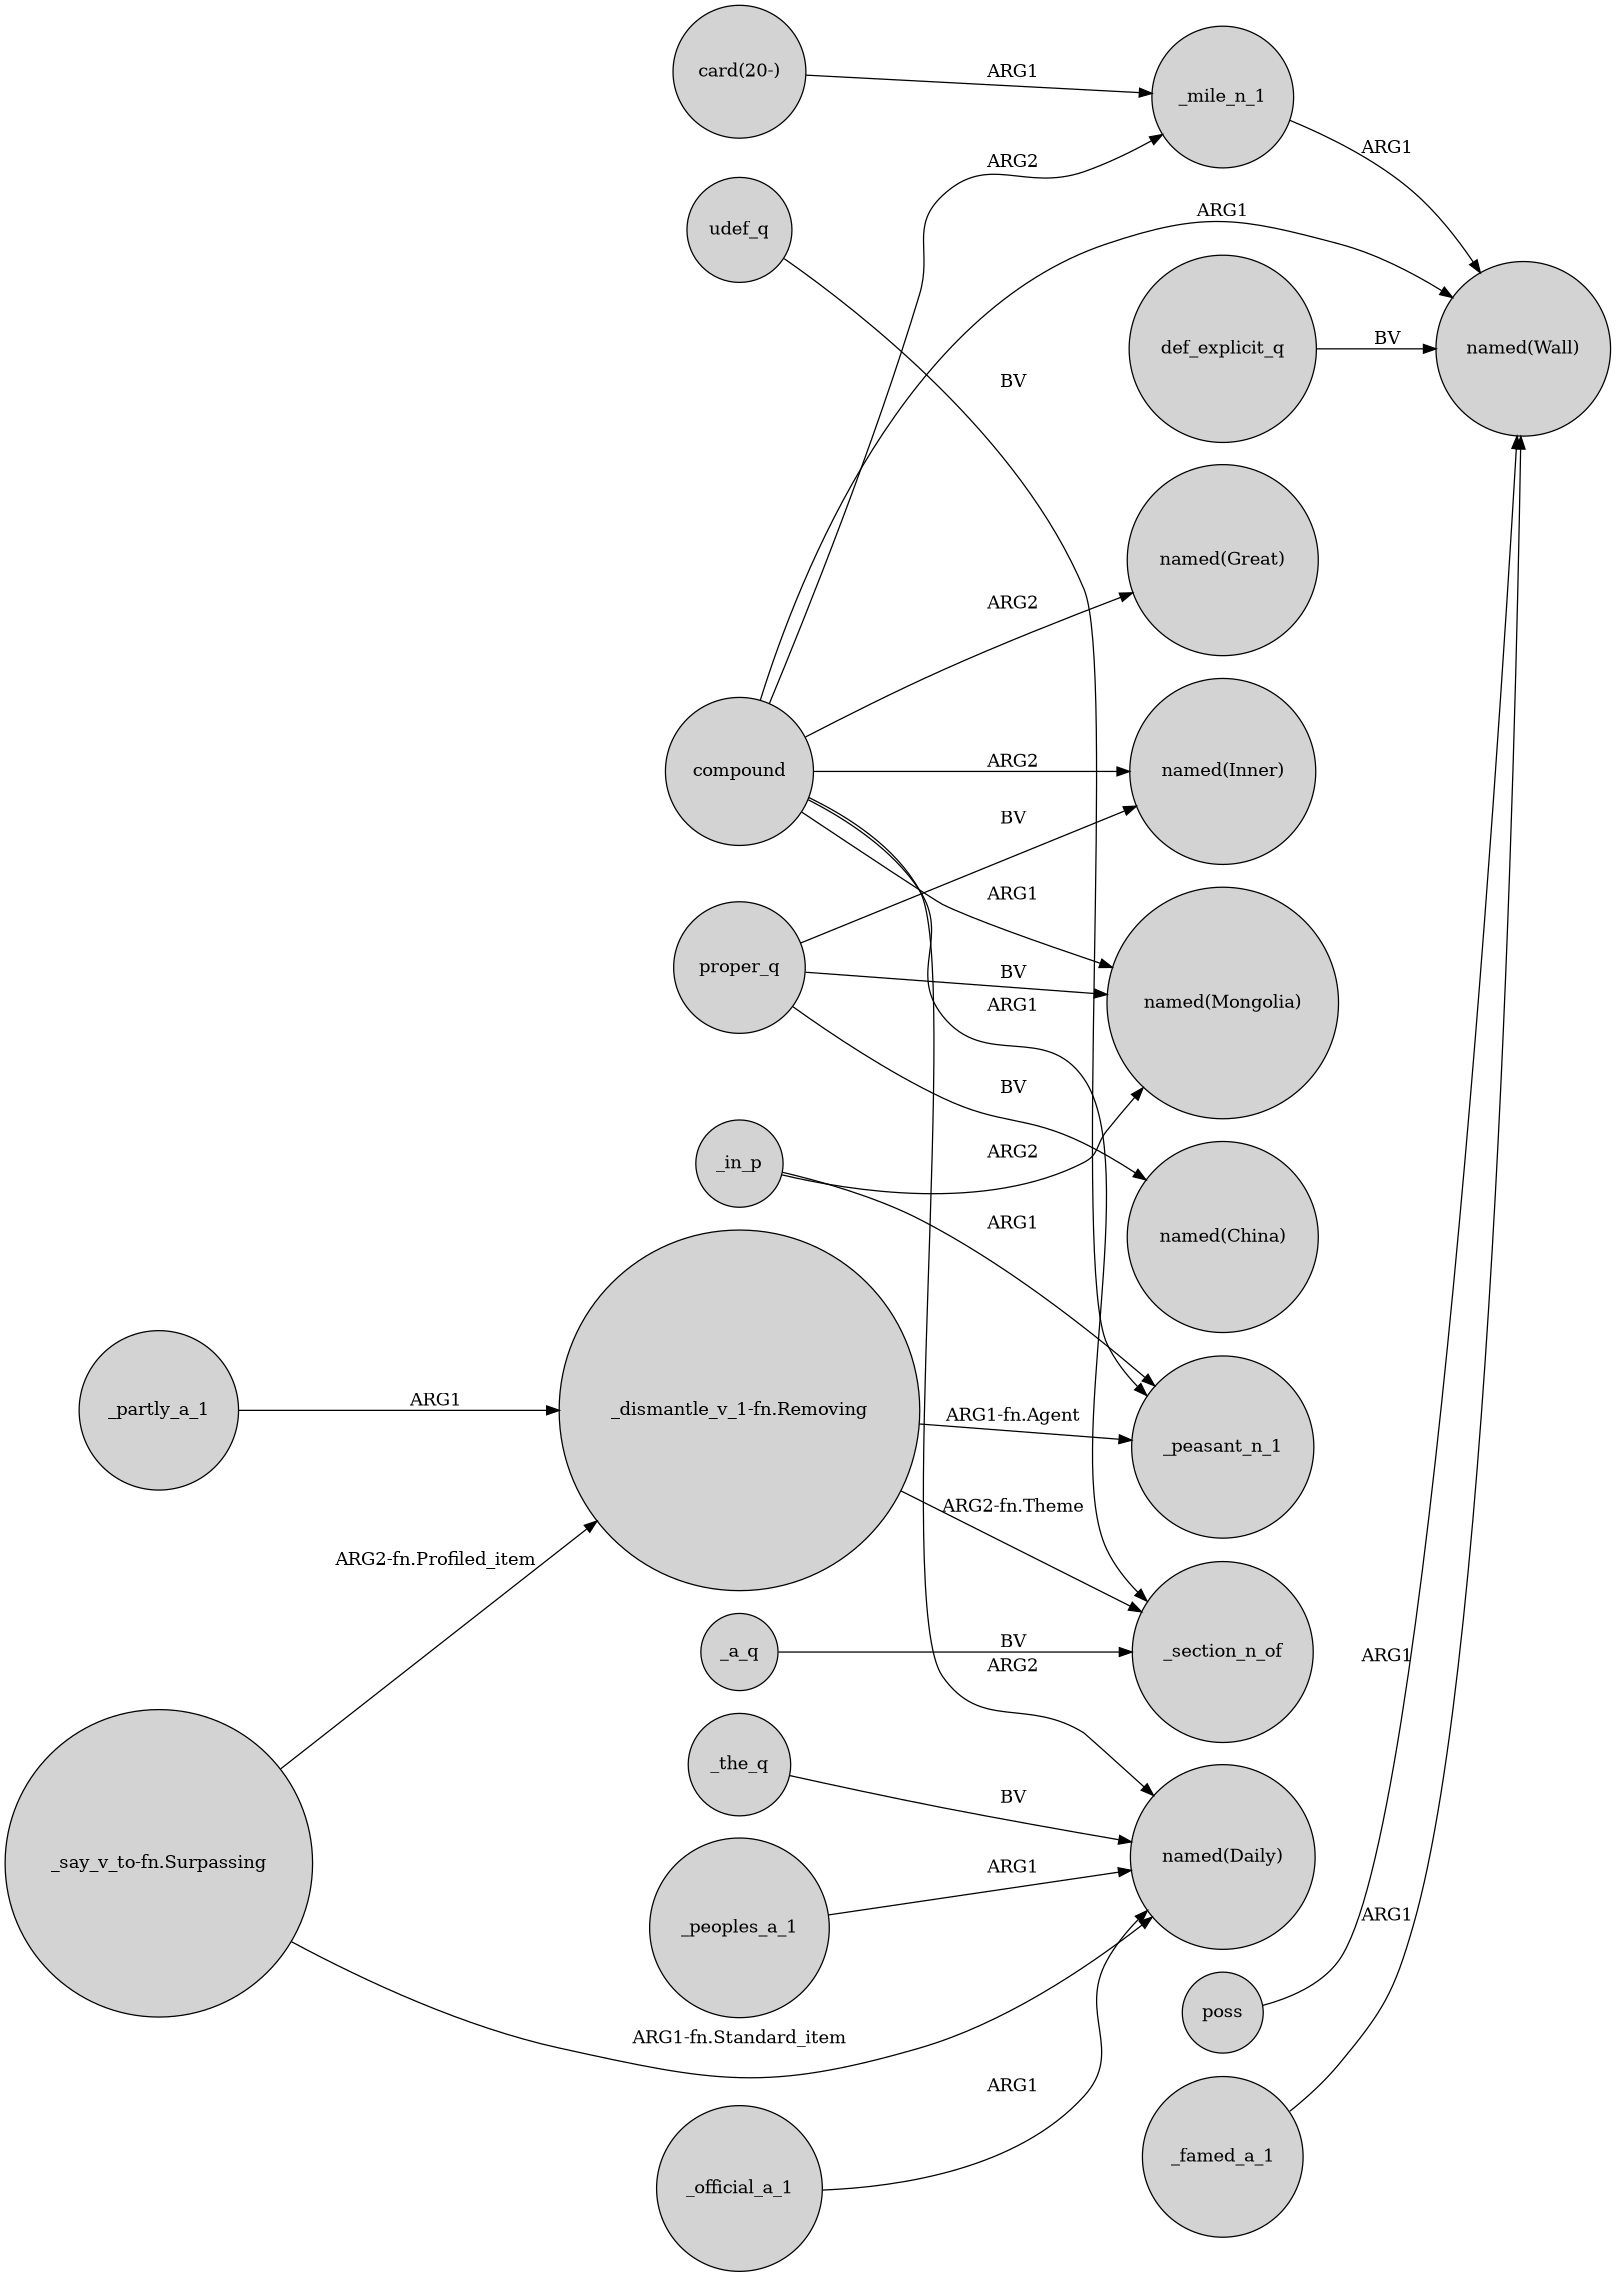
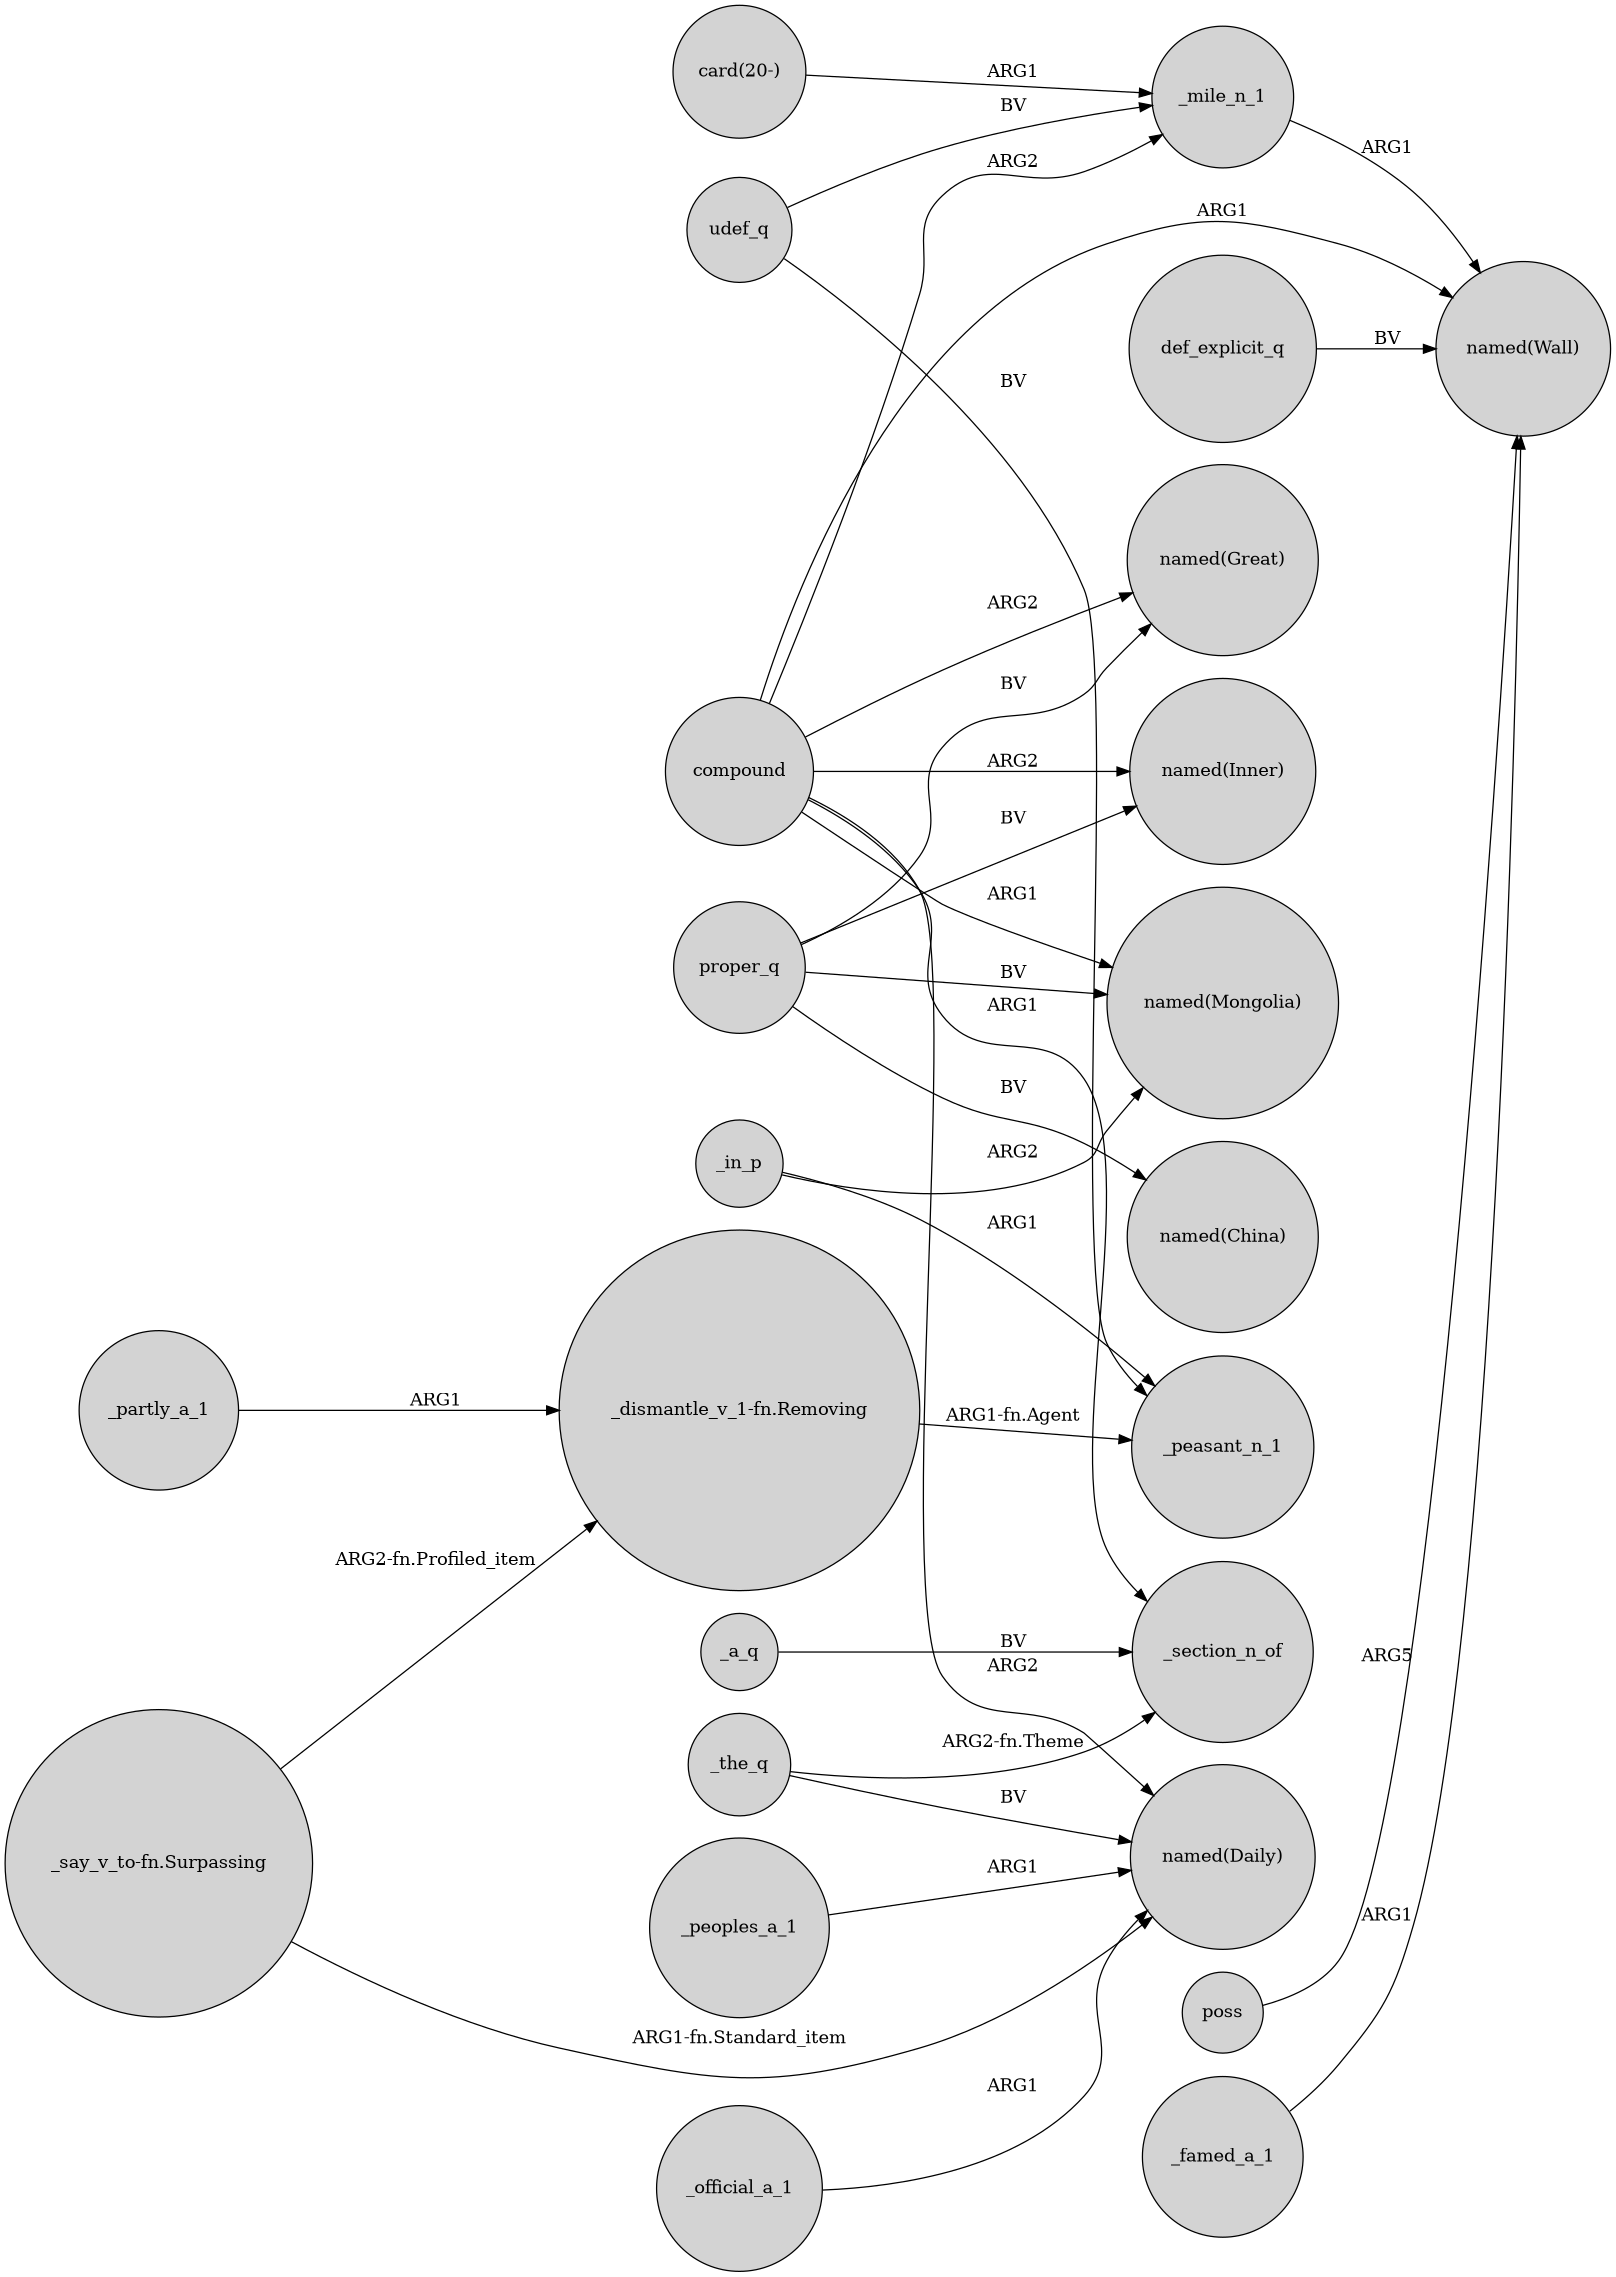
edge "udef_q" -> "_mile_n_1": added, label "BV"
edge "proper_q" -> "named(Great)": added, label "BV"
edge "_dismantle_v_1-fn.Removing" -> "_section_n_of": now "_the_q" -> "_section_n_of"
edge "poss" -> "named(Wall)": label "ARG1" -> "ARG5"
